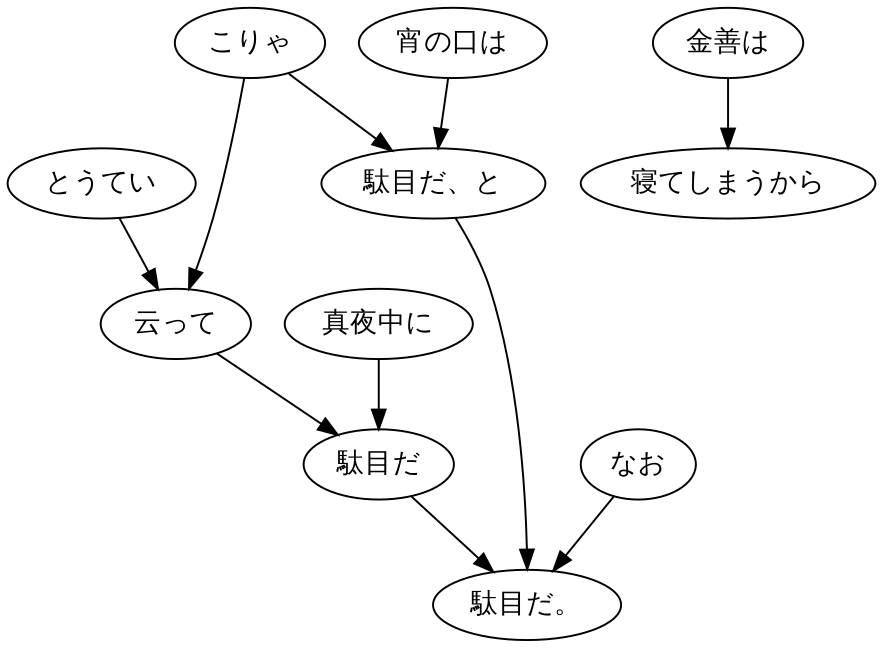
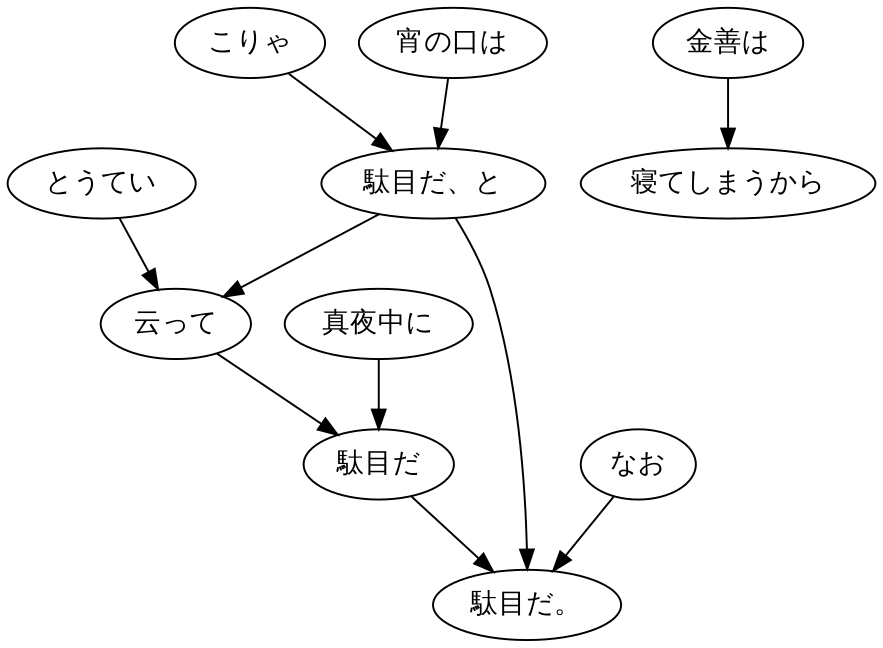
edge "こりゃ" -> "云って": now "駄目だ、と" -> "云って"
